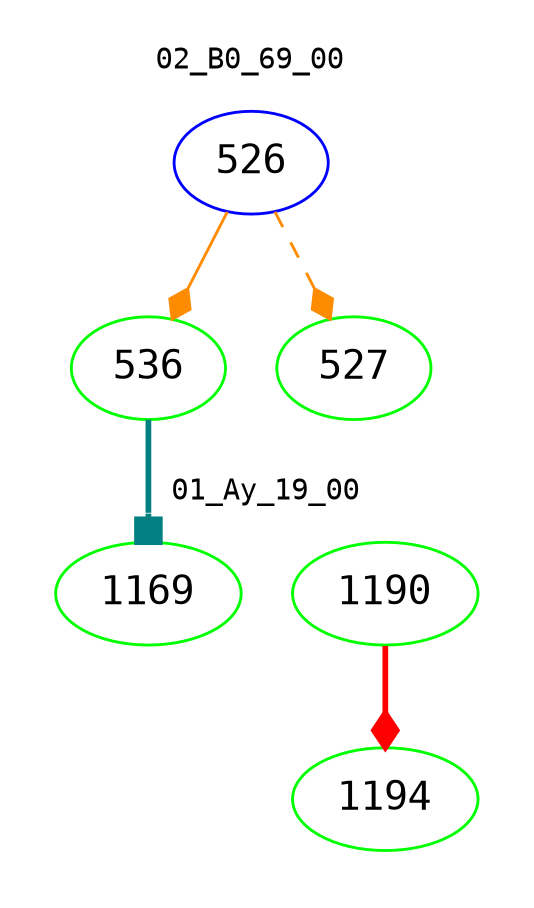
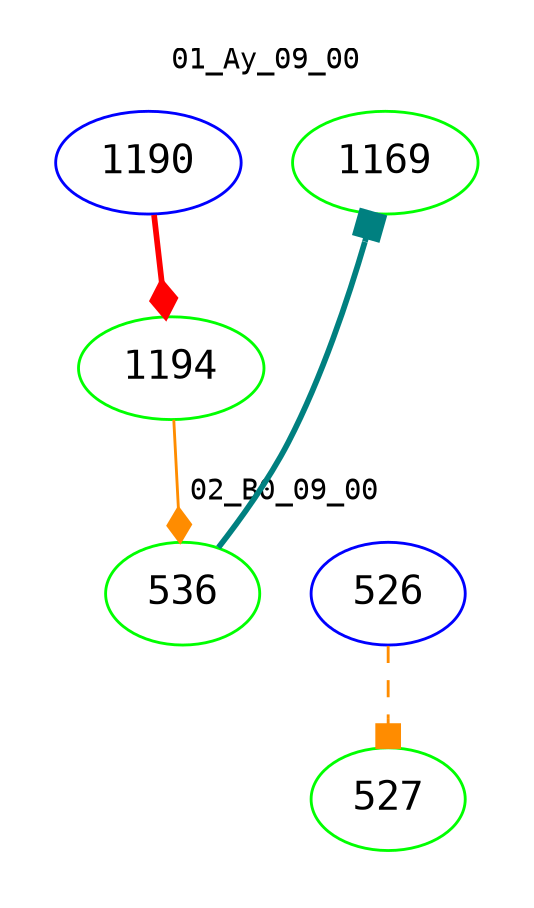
cluster "02_B0_69_00": label "02_B0_69_00" -> "02_B0_09_00"
edge "526" -> "536": now "1194" -> "536"
edge "526" -> "527": arrowhead diamond -> box
cluster "01_Ay_19_00": label "01_Ay_19_00" -> "01_Ay_09_00"
node "1190": color green -> blue
